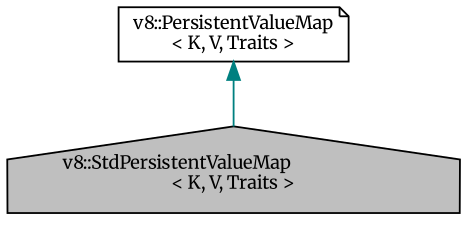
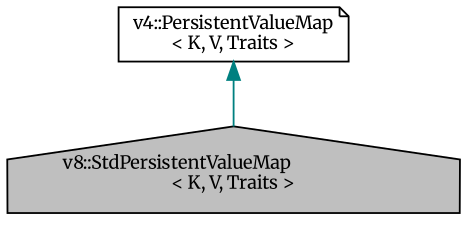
node "v8::PersistentValueMap < K, V, Traits >": label "v8::PersistentValueMap < K, V, Traits >" -> "v4::PersistentValueMap < K, V, Traits >"
